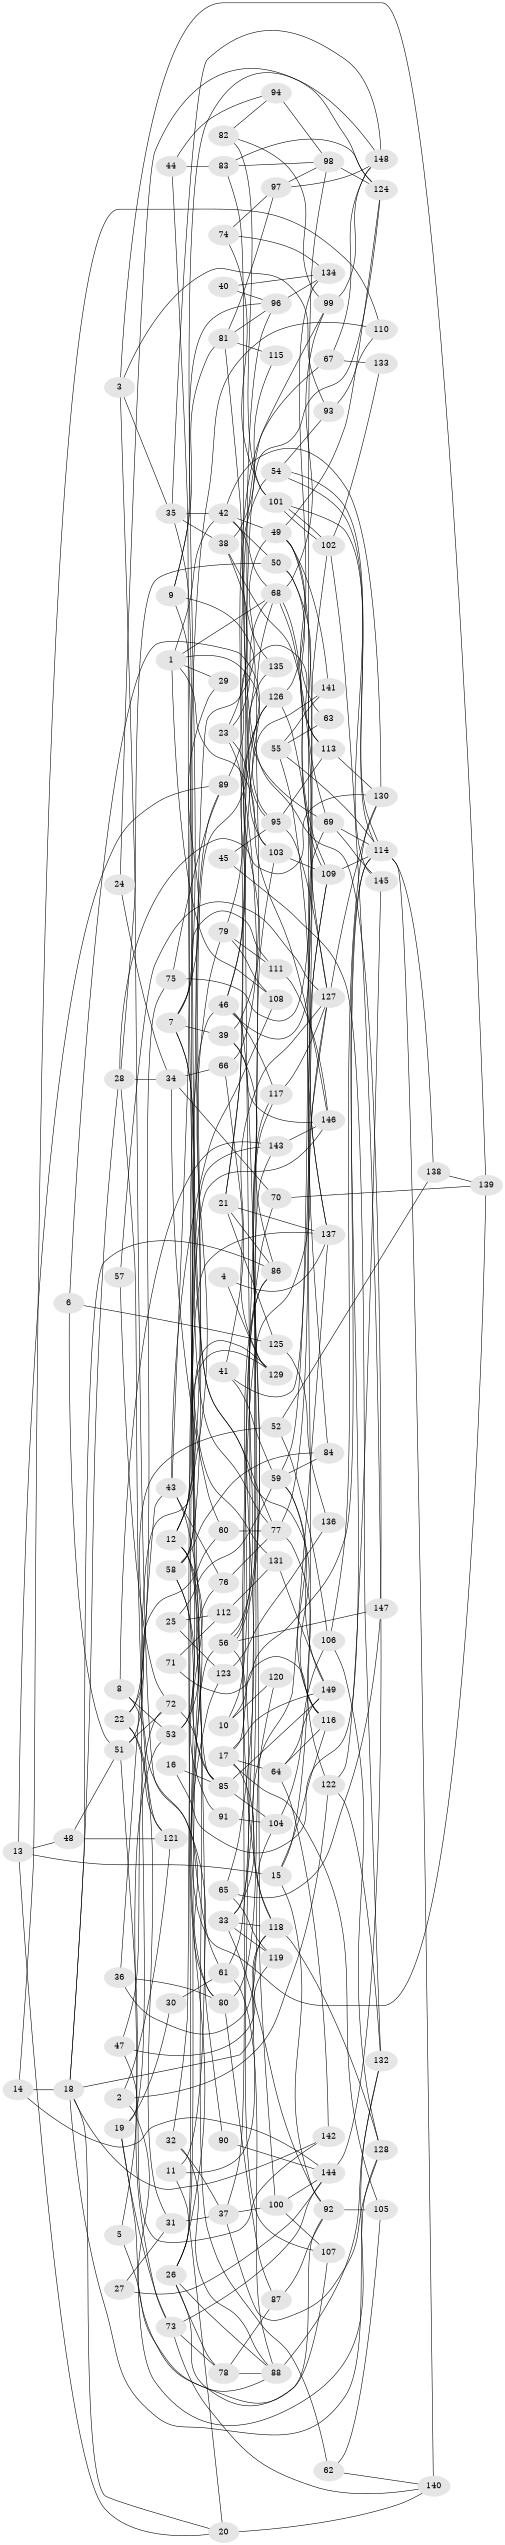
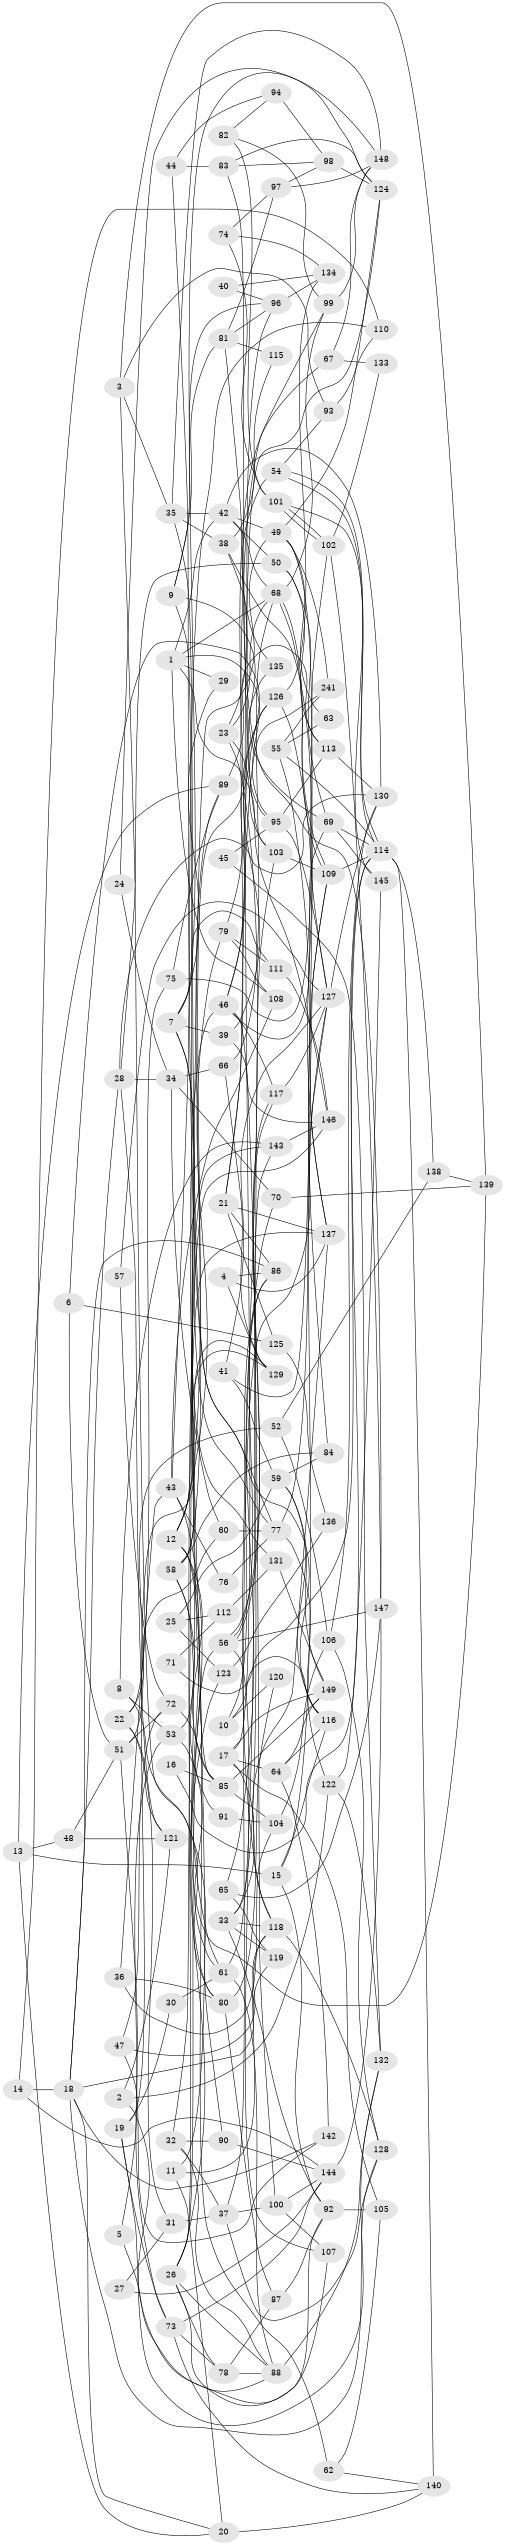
node "141": label "141" -> "241"
edge "98" -- "59": removed
edge "39" -- "86": now "4" -- "86"
edge "76" -- "53": now "61" -- "53"
edge "32" -- "90": added
